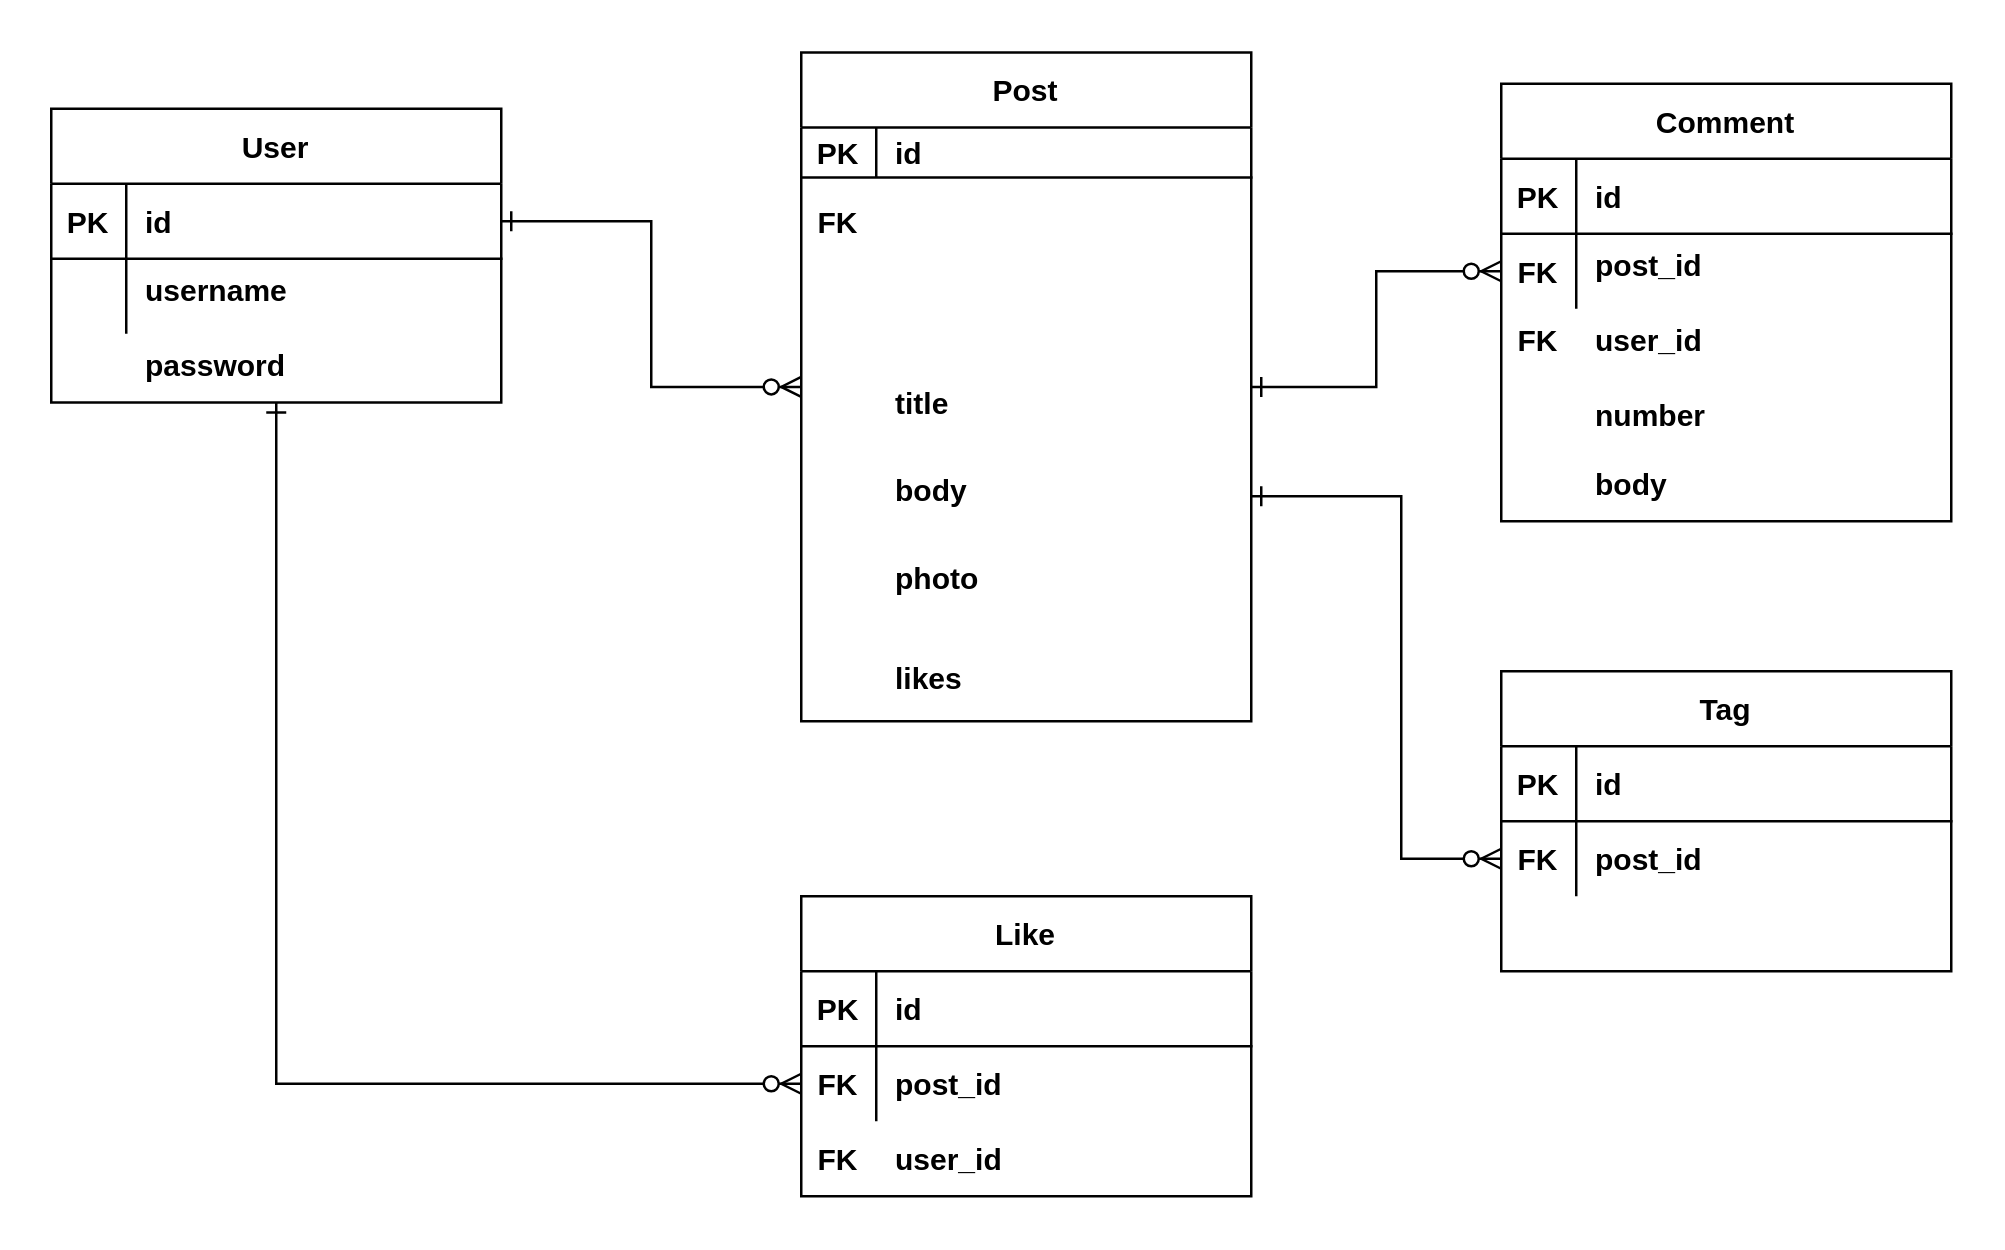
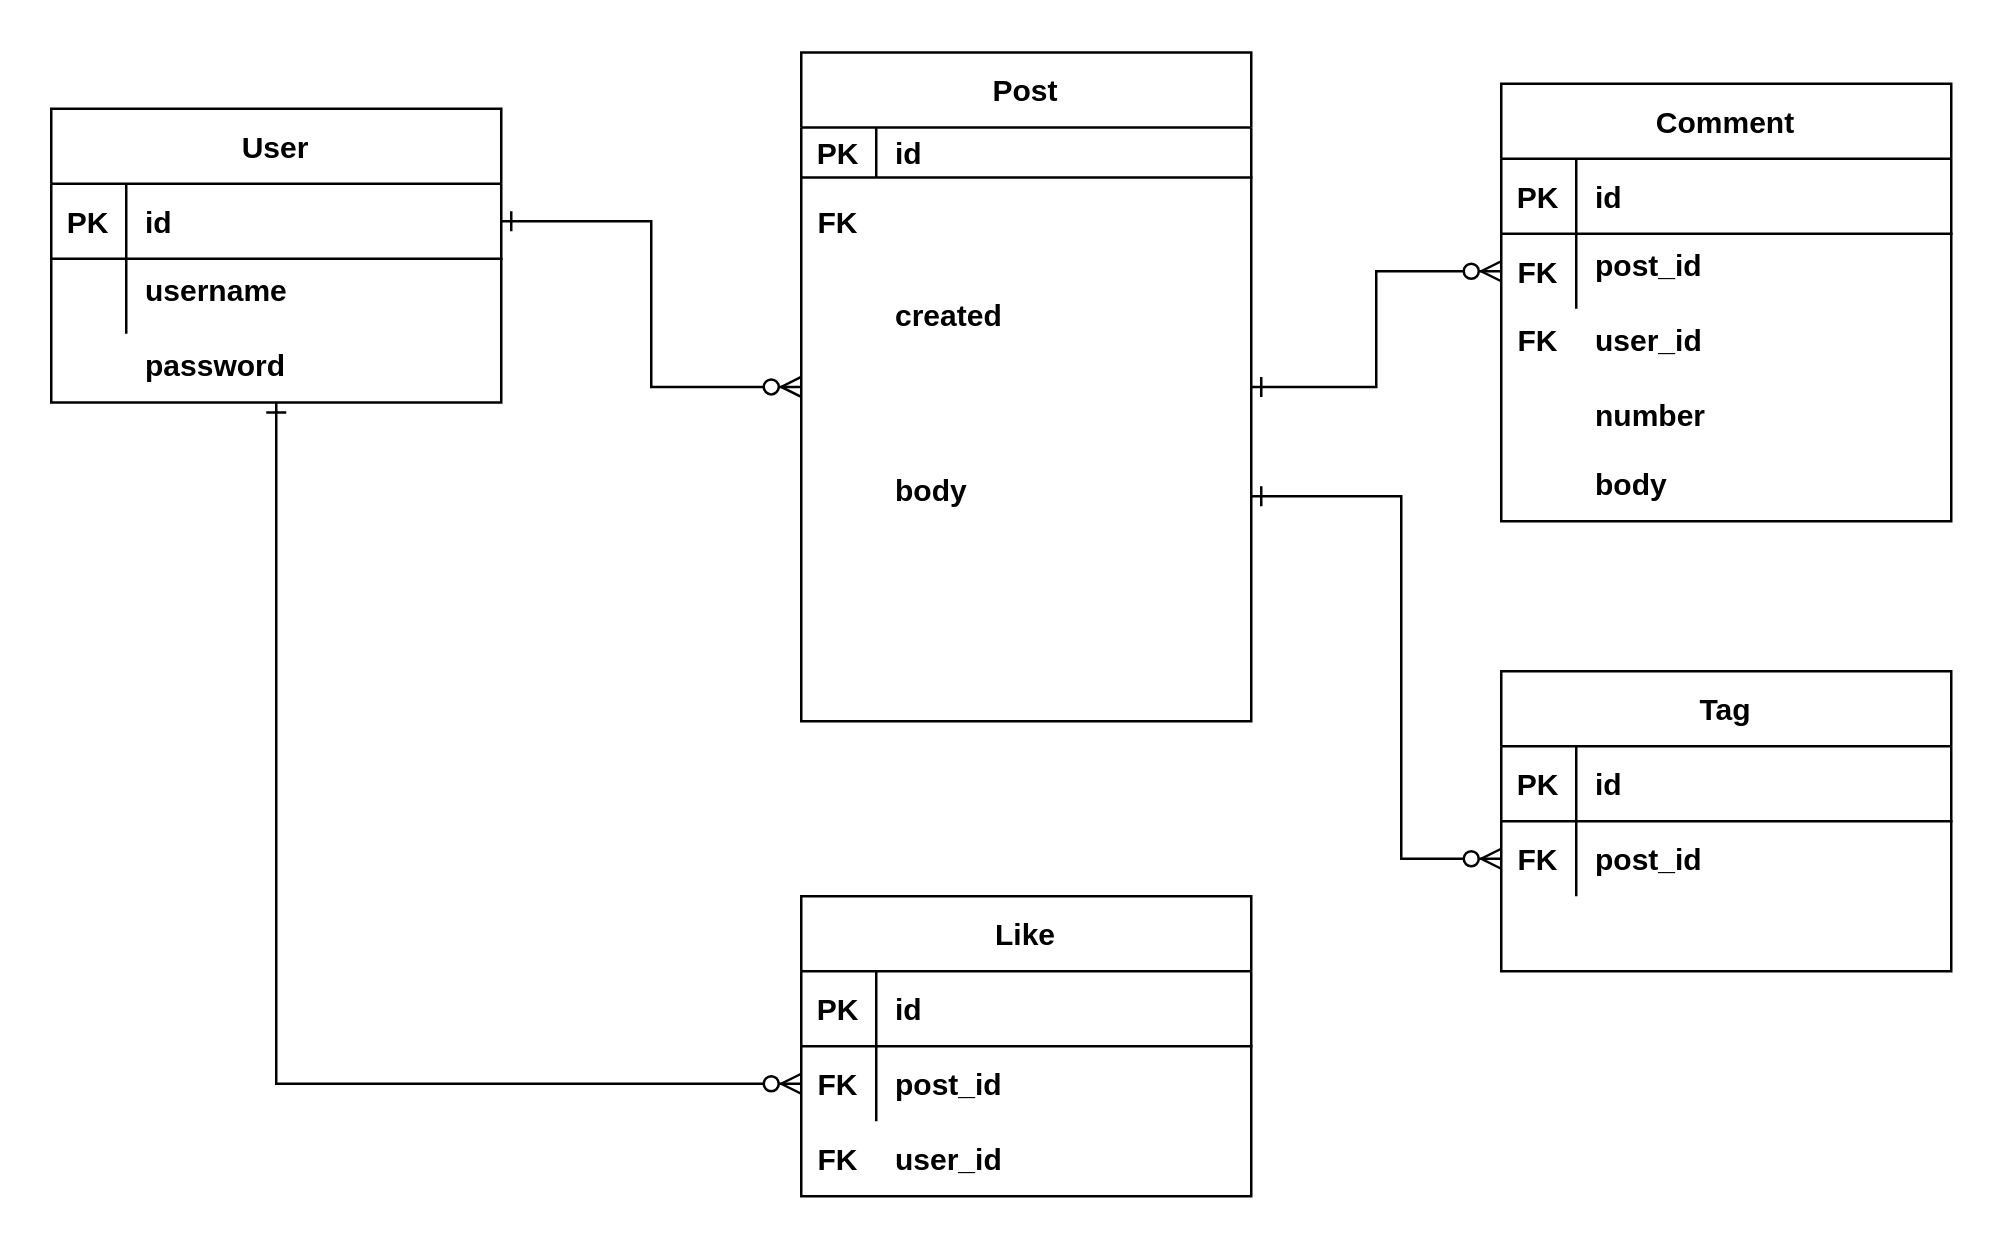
node "created": added
node "title": removed
node "photo": removed
node "likes": removed
